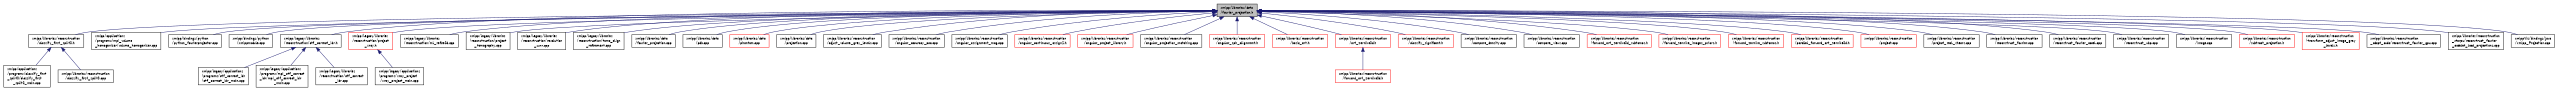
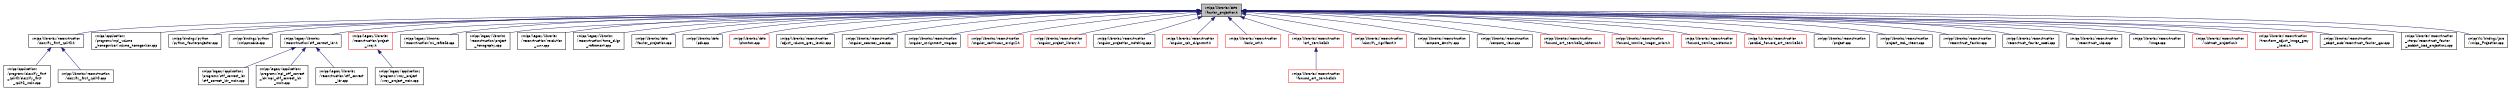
node "xmipp/libraries/data /projection.cpp": removed
node "xmipp/libraries/reconstruction /project.cpp": color red -> black
